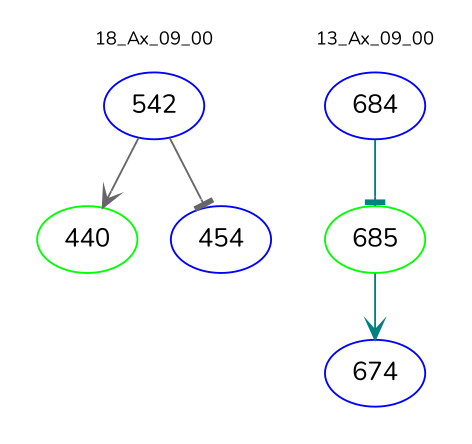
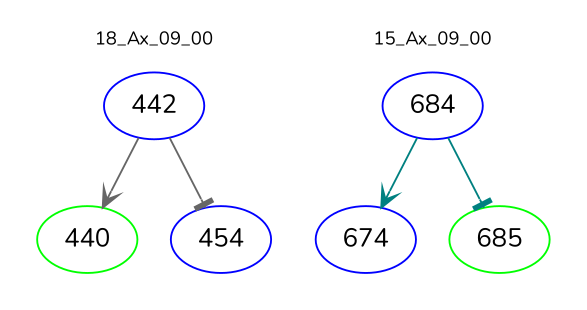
cluster "13_Ax_09_00": label "13_Ax_09_00" -> "15_Ax_09_00"
node "542": label "542" -> "442"
edge "685" -> "674": now "684" -> "674"
